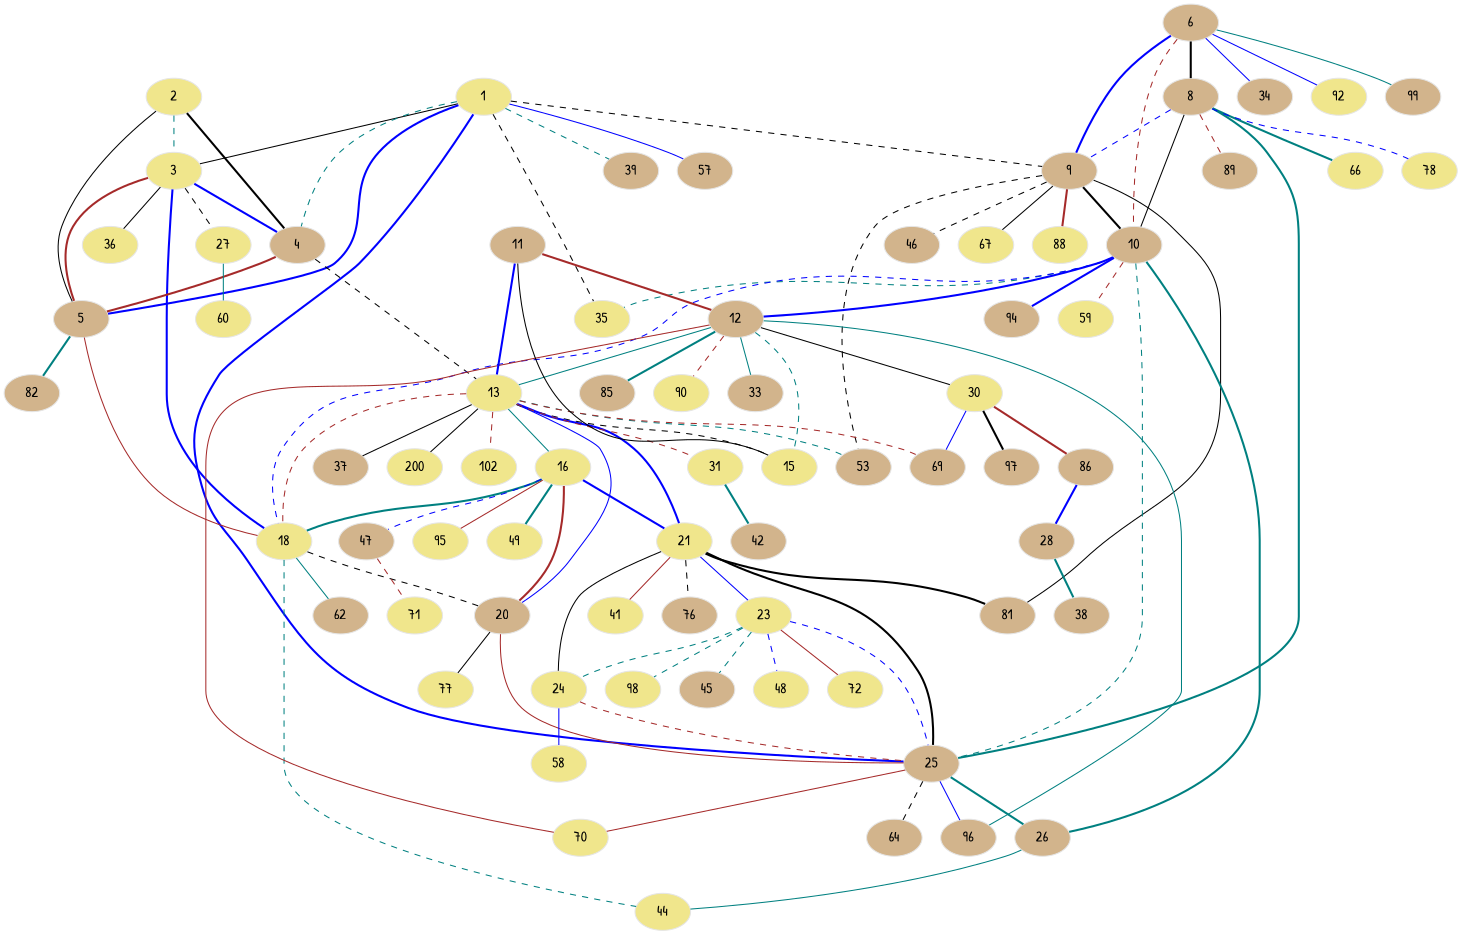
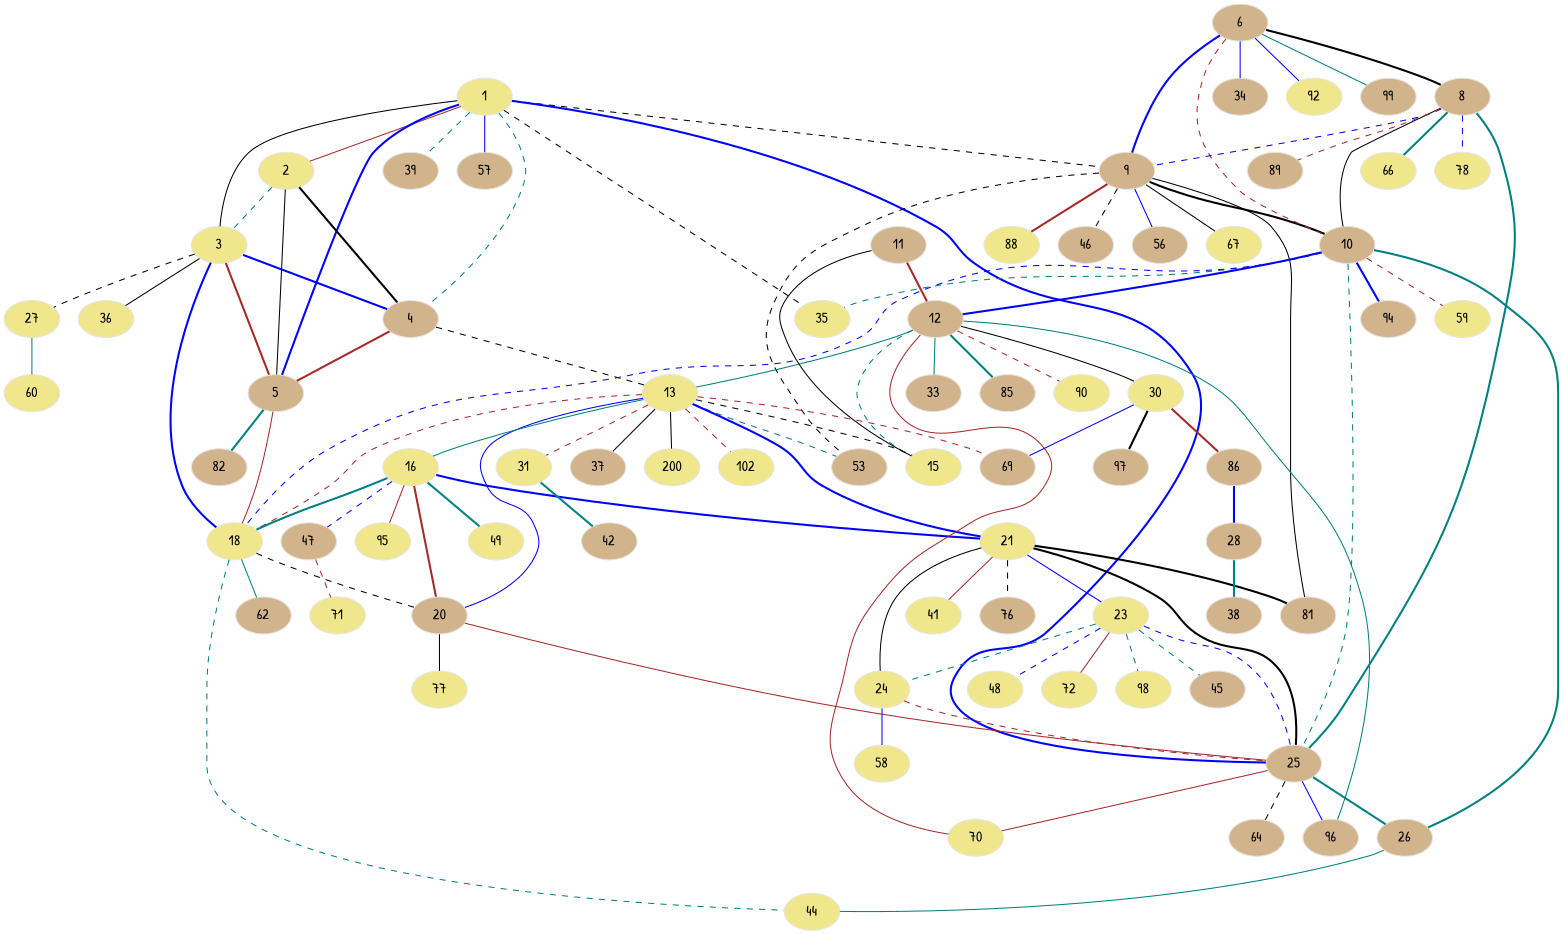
edge "1" -- "2": added
node "56": added
edge "11" -- "13": removed
